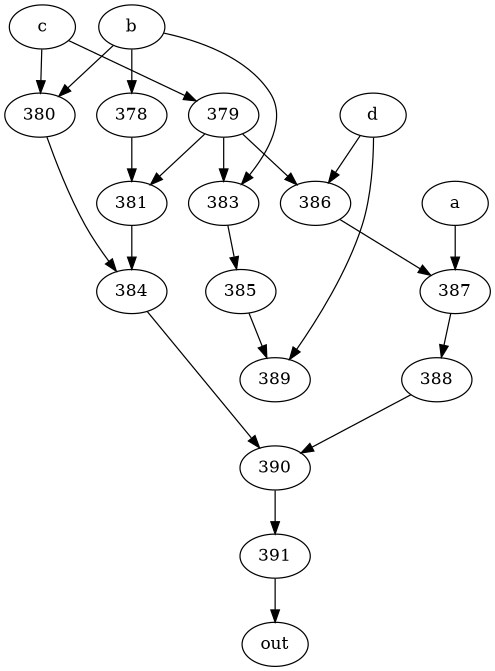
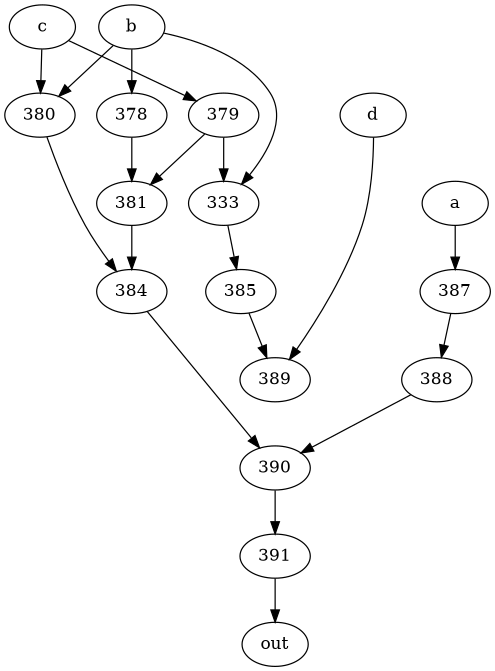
node "383": label "383" -> "333"
node "386": removed
